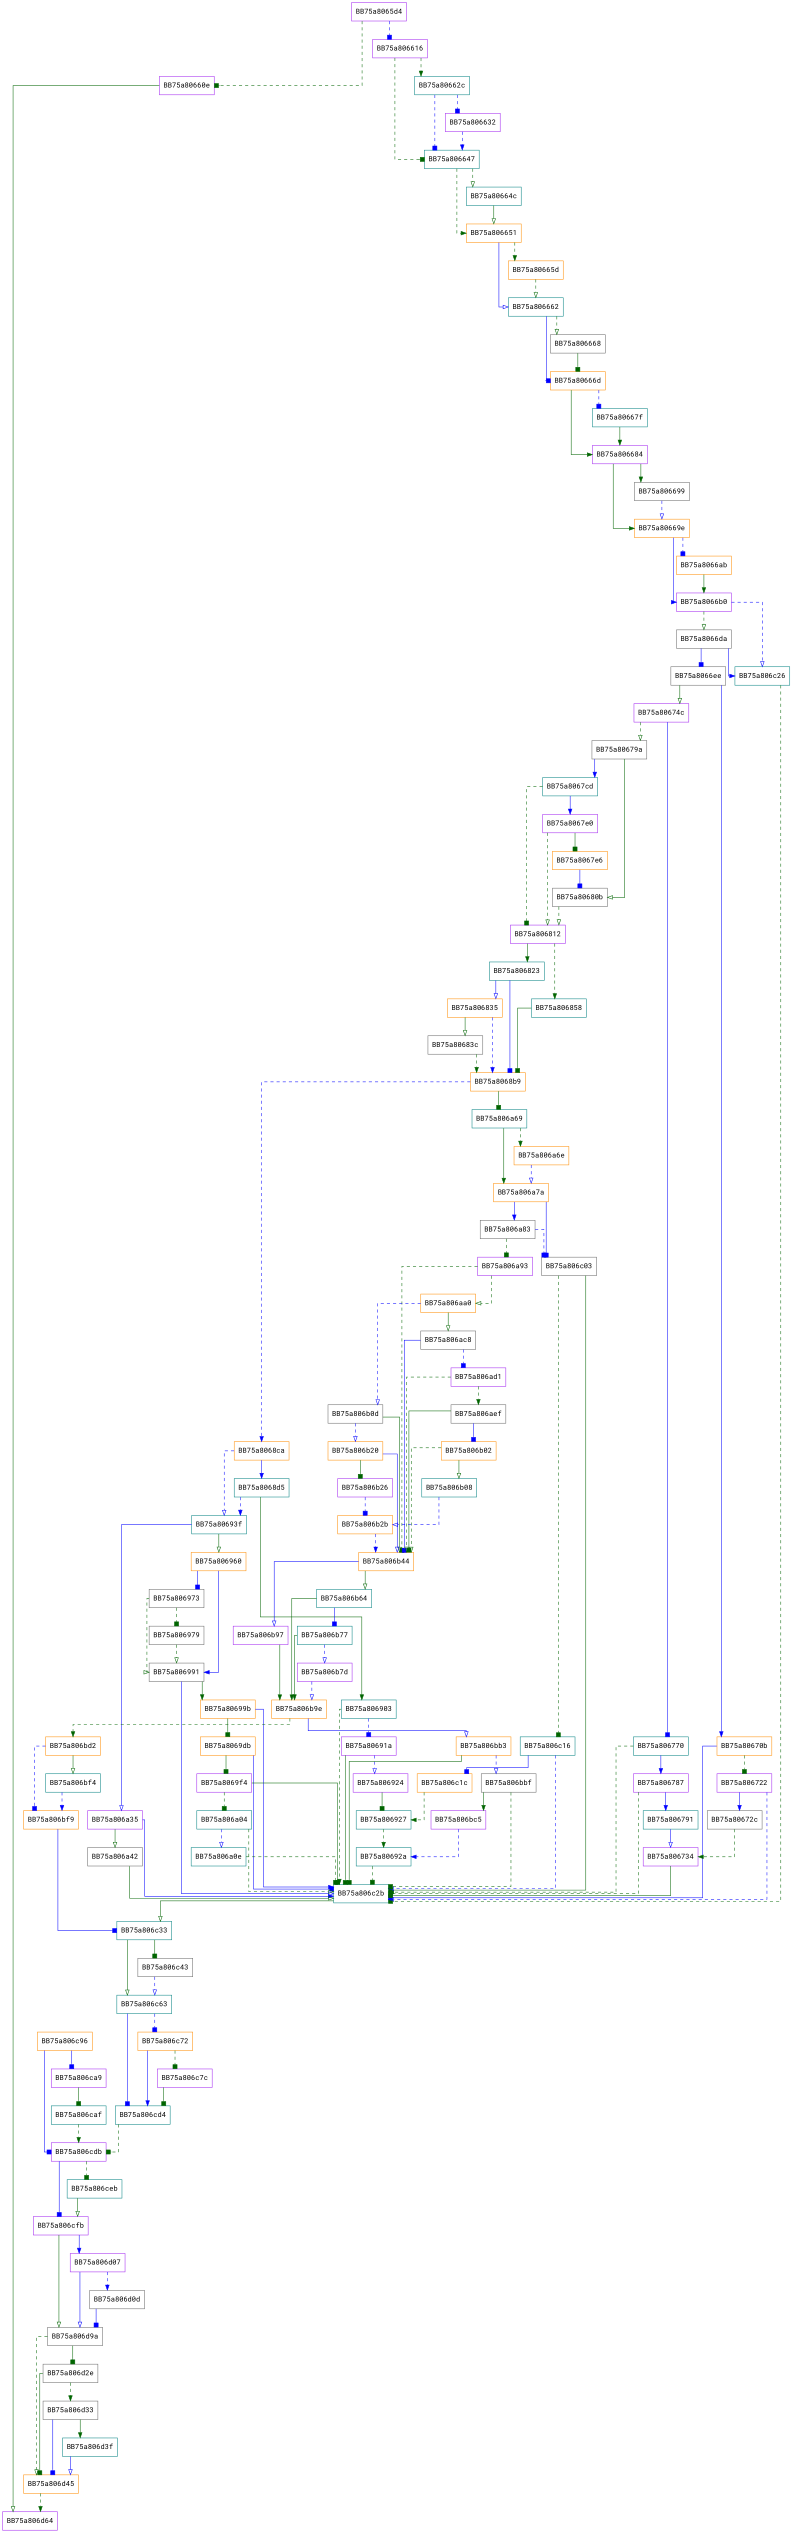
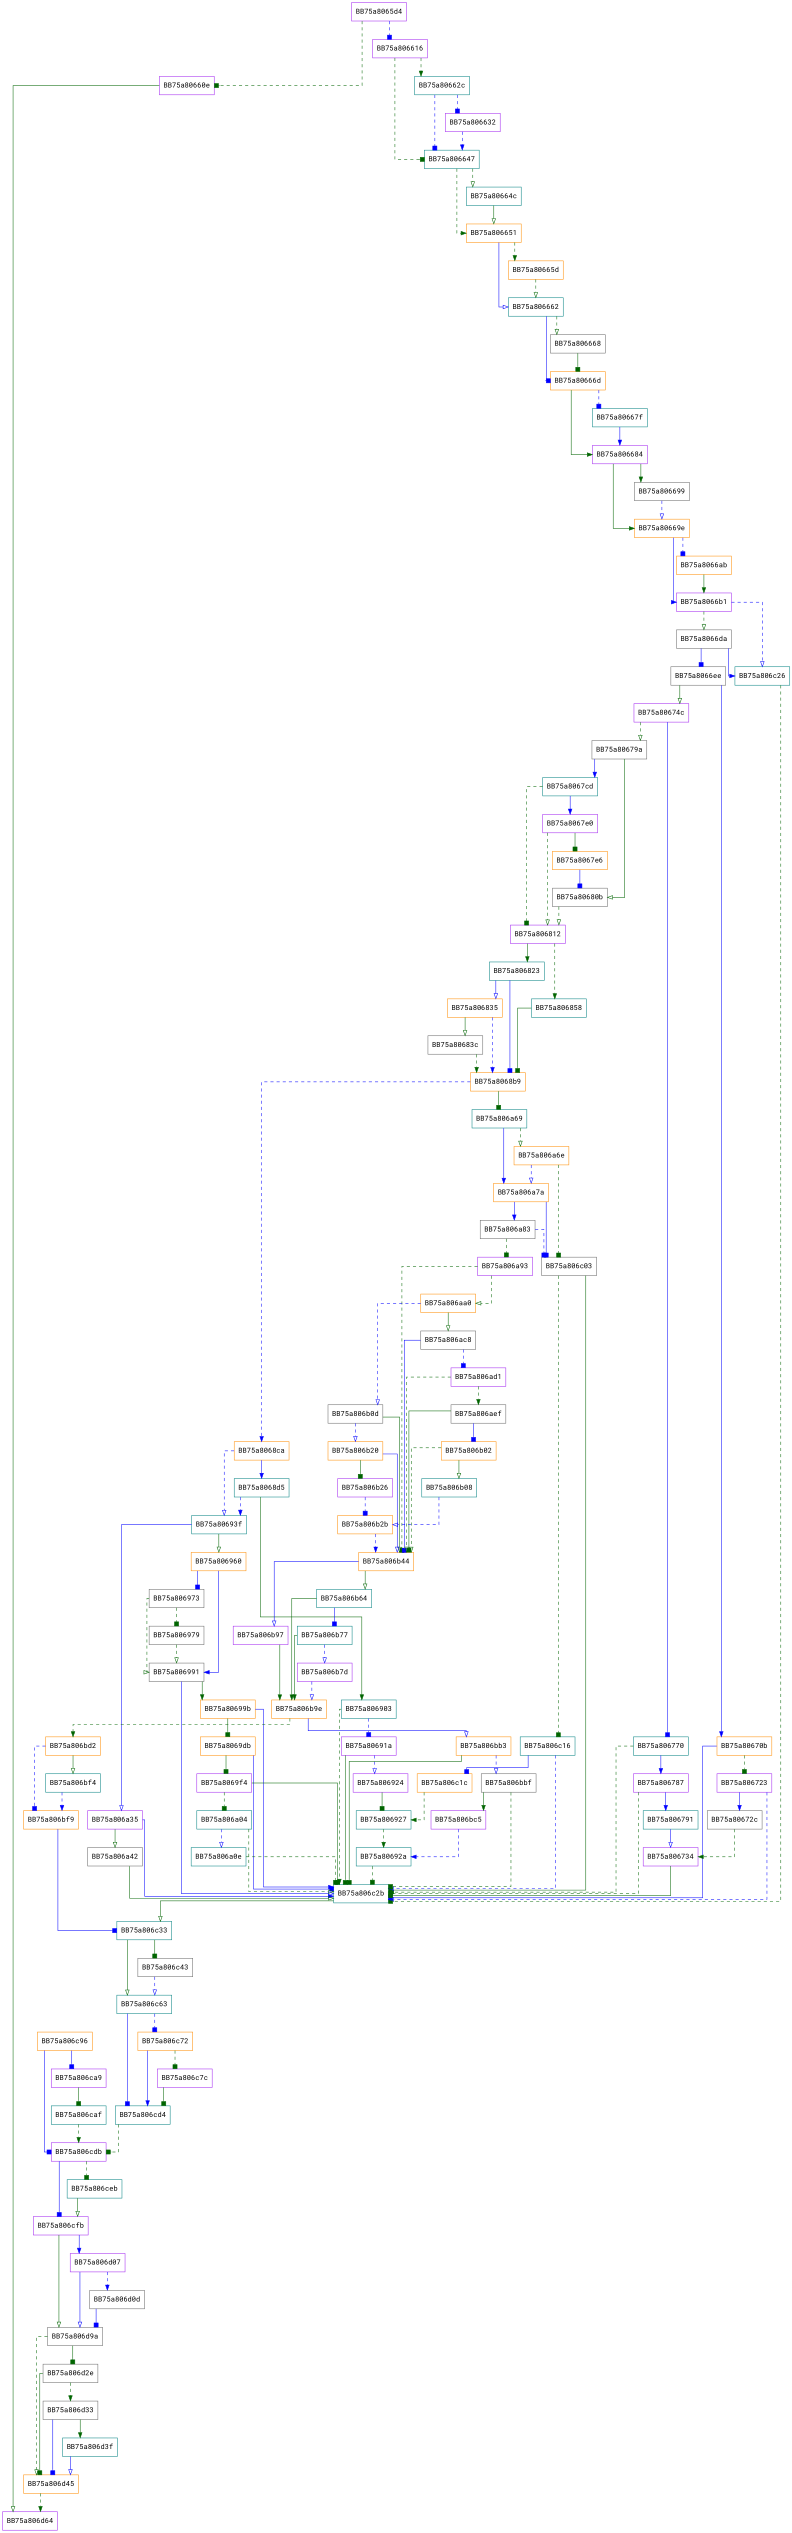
edge "BB75a80667f" -> "BB75a806684": color darkgreen -> blue
node "BB75a8066b0": label "BB75a8066b0" -> "BB75a8066b1"
edge "BB75a806a69" -> "BB75a806a6e": arrowhead normal -> onormal
edge "BB75a806a69" -> "BB75a806a7a": color darkgreen -> blue
edge "BB75a806a6e" -> "BB75a806c03": added
node "BB75a806722": label "BB75a806722" -> "BB75a806723"
